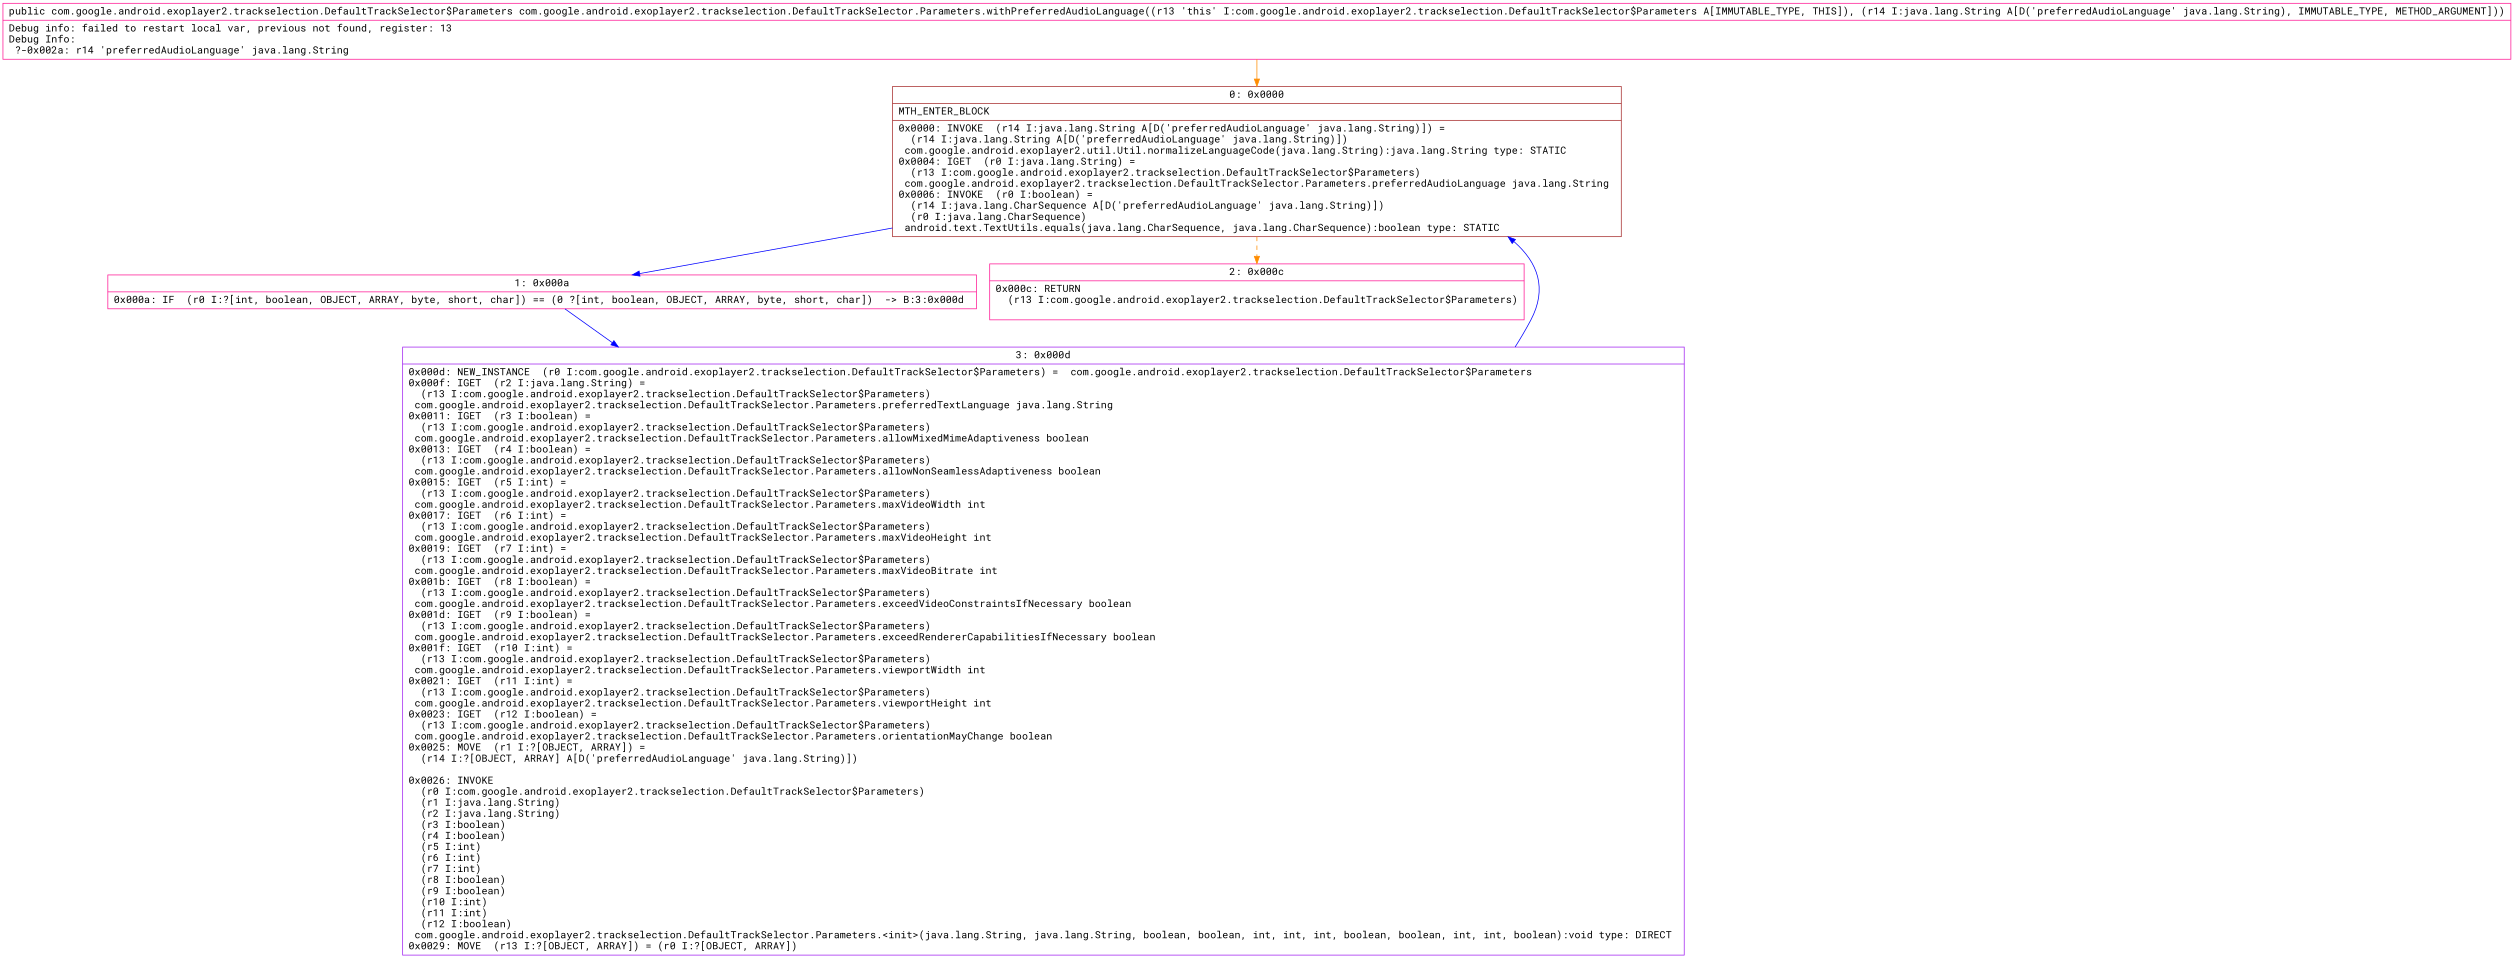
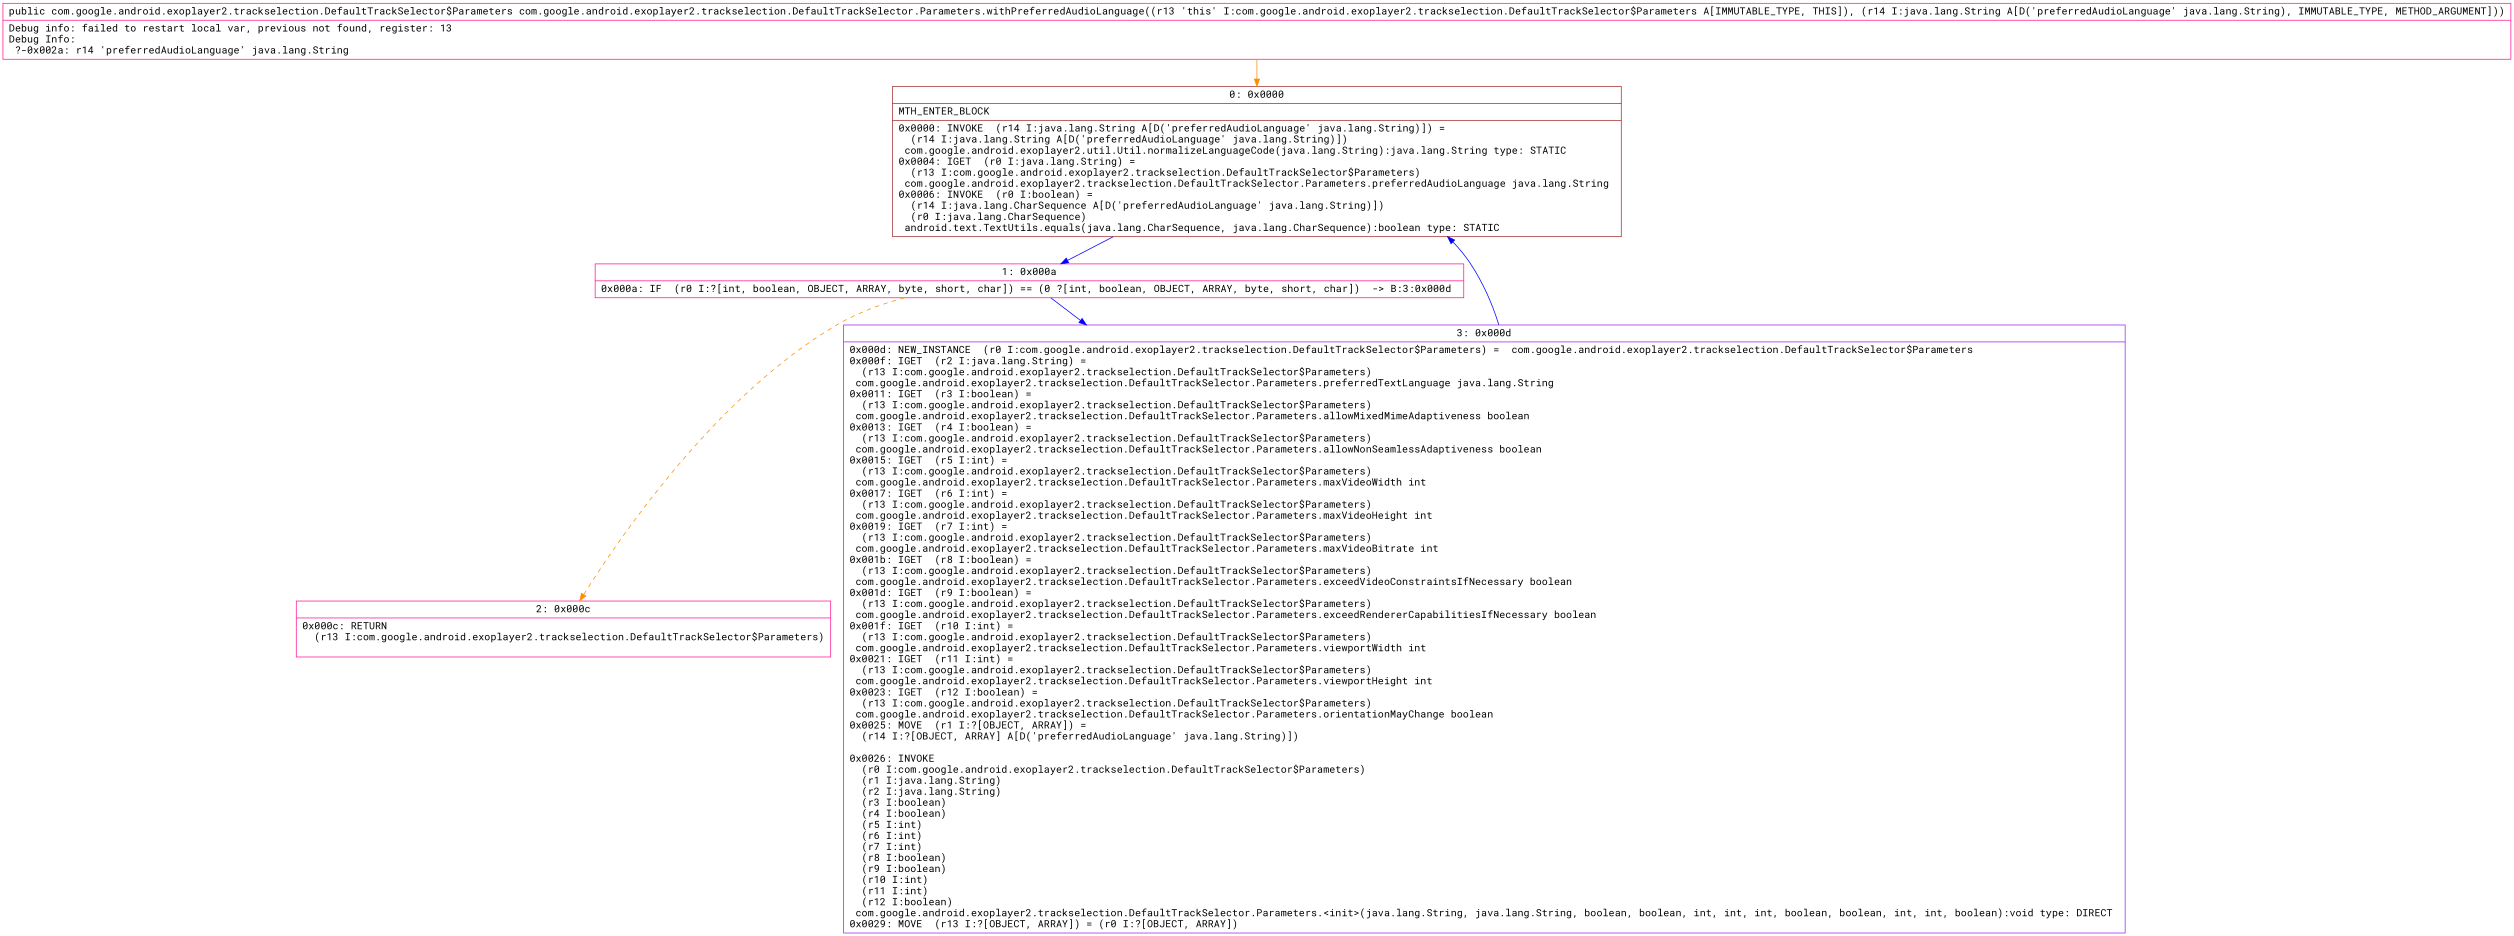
edge "0: 0x0000" -> "2: 0x000c": now "1: 0x000a" -> "2: 0x000c"
